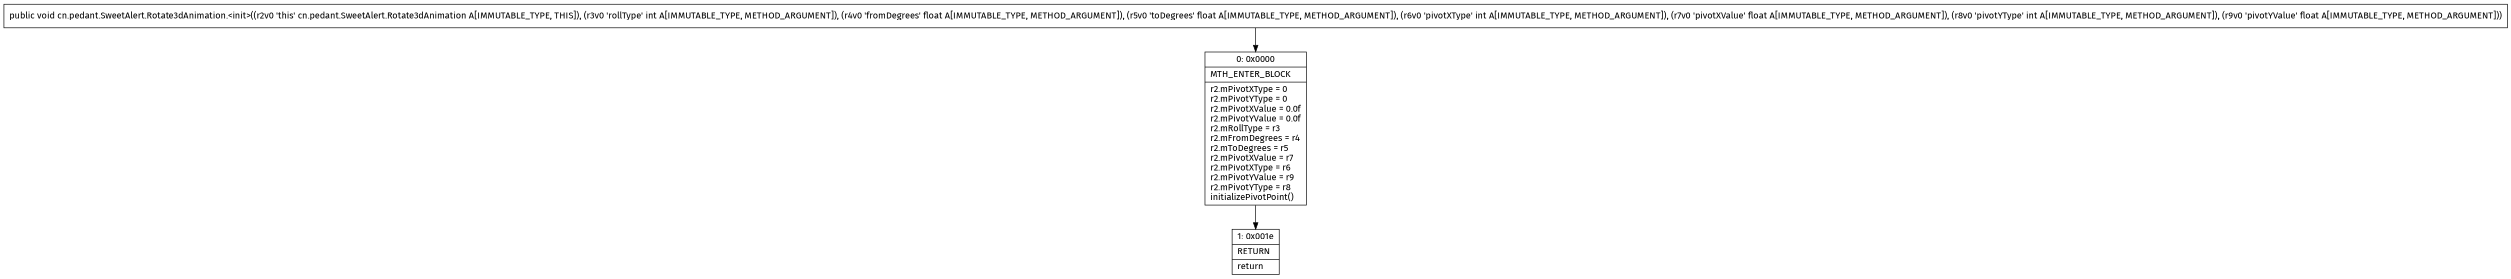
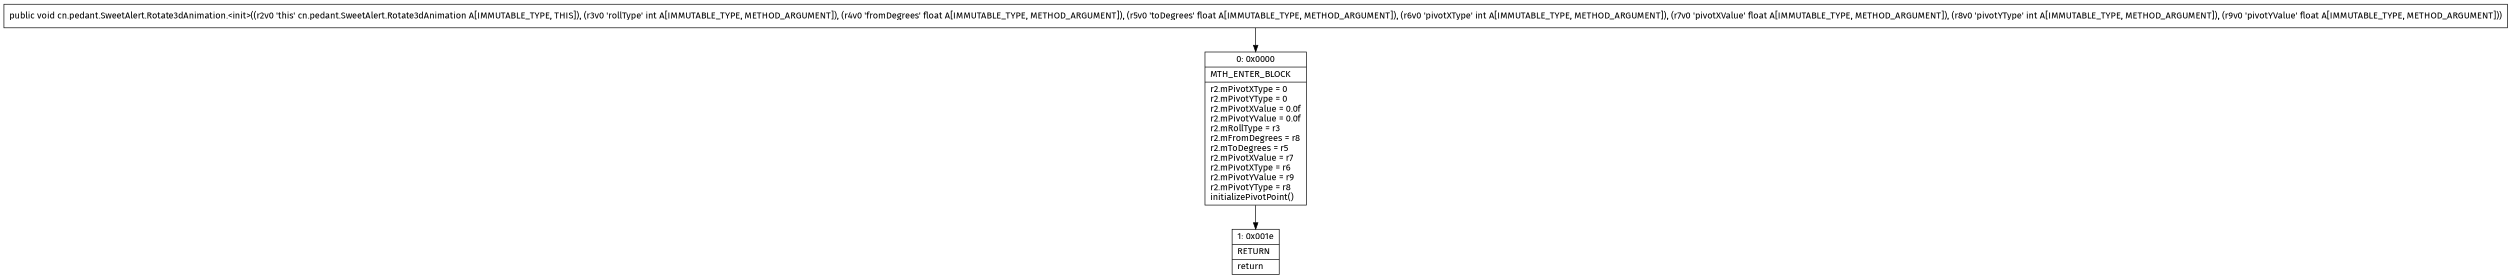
node "0: 0x0000": text "r2.mFromDegrees = r4" -> "r2.mFromDegrees = r8"
